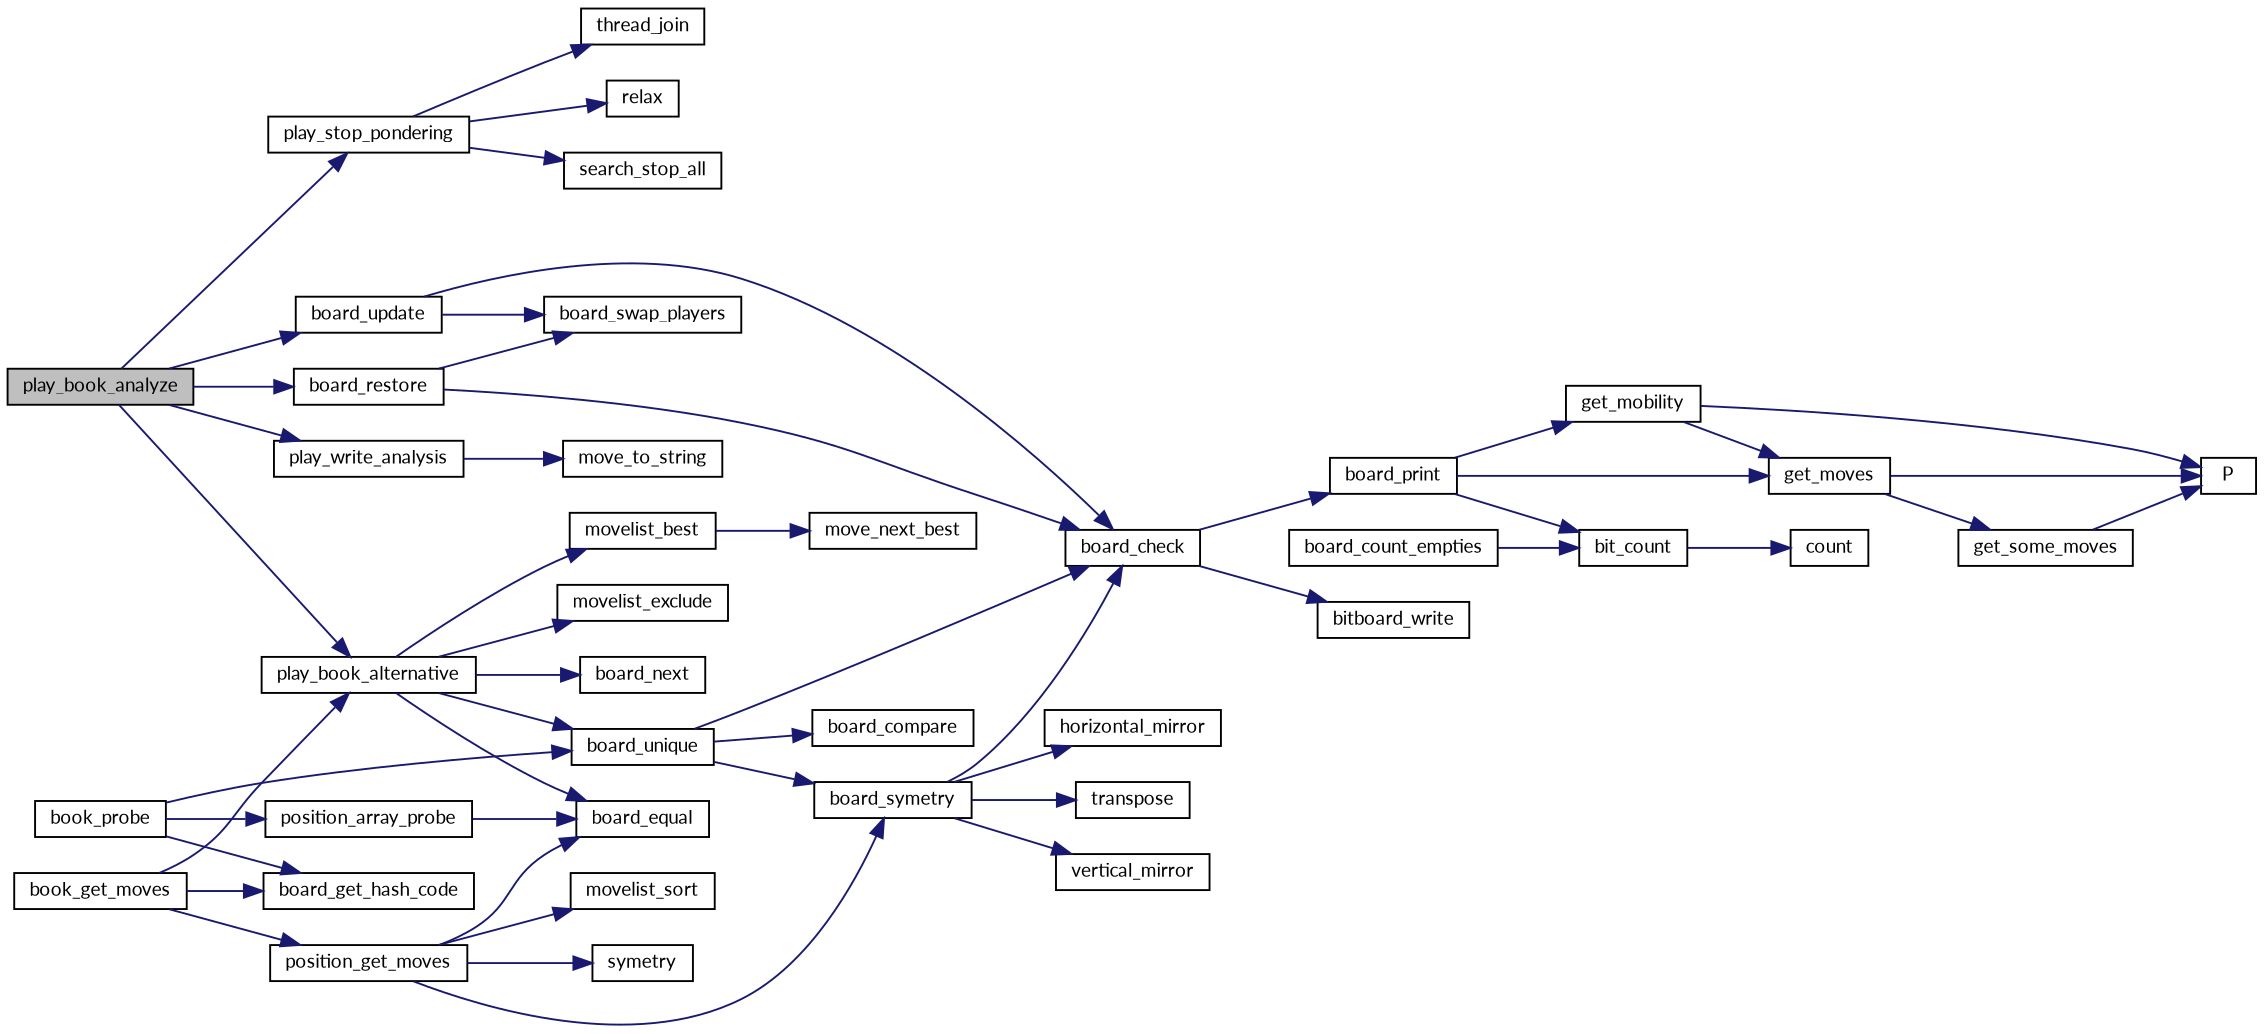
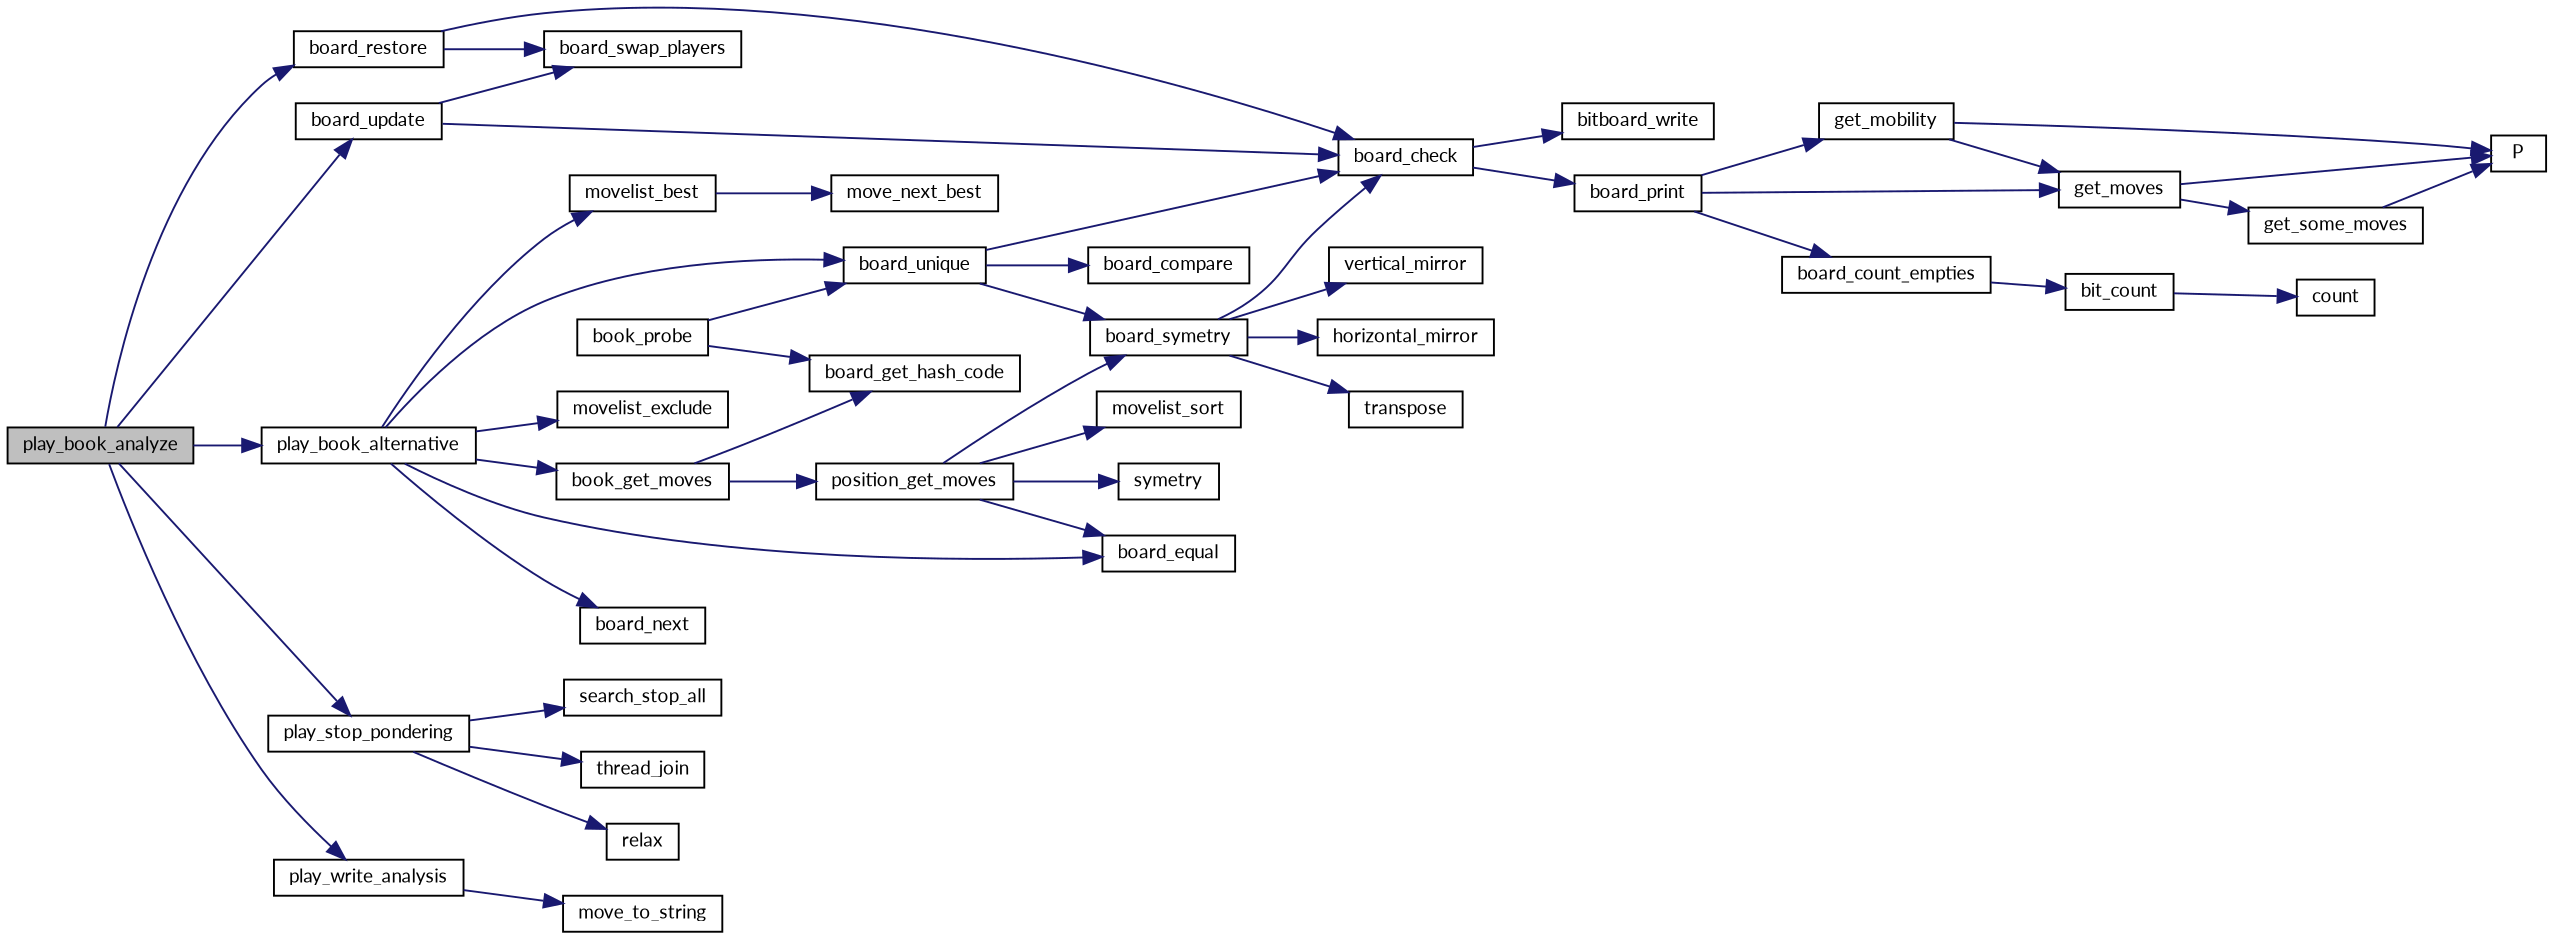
edge "board_print" -> "bit_count": now "board_print" -> "board_count_empties"
edge "book_get_moves" -> "play_book_alternative": reversed
node "position_array_probe": removed
